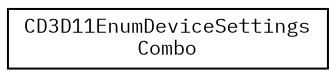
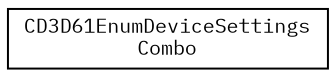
node "CD3D11EnumDeviceSettings Combo": label "CD3D11EnumDeviceSettings Combo" -> "CD3D61EnumDeviceSettings Combo"
